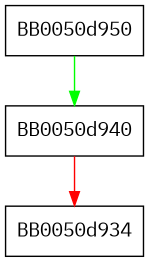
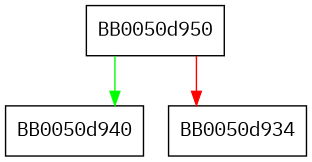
edge "BB0050d940" -> "BB0050d934": now "BB0050d950" -> "BB0050d934"
